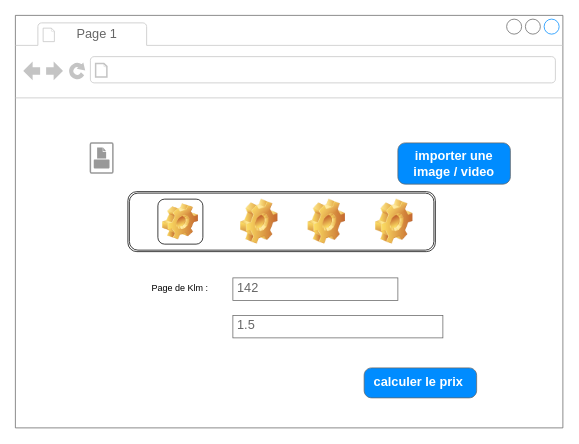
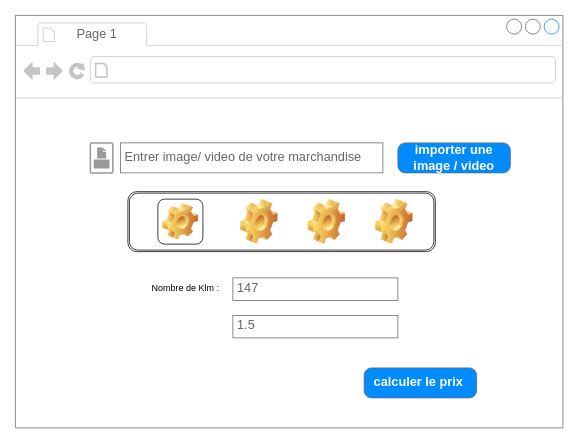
node "Entrer image/ video de votre marchandise": added
node "importer une image / video": size 113x41 -> 113x30
node "142": label "142" -> "147"
node "Page de Klm :": label "Page de Klm :" -> "Nombre de Klm :"
node "1.5": size 210x23 -> 165x23
